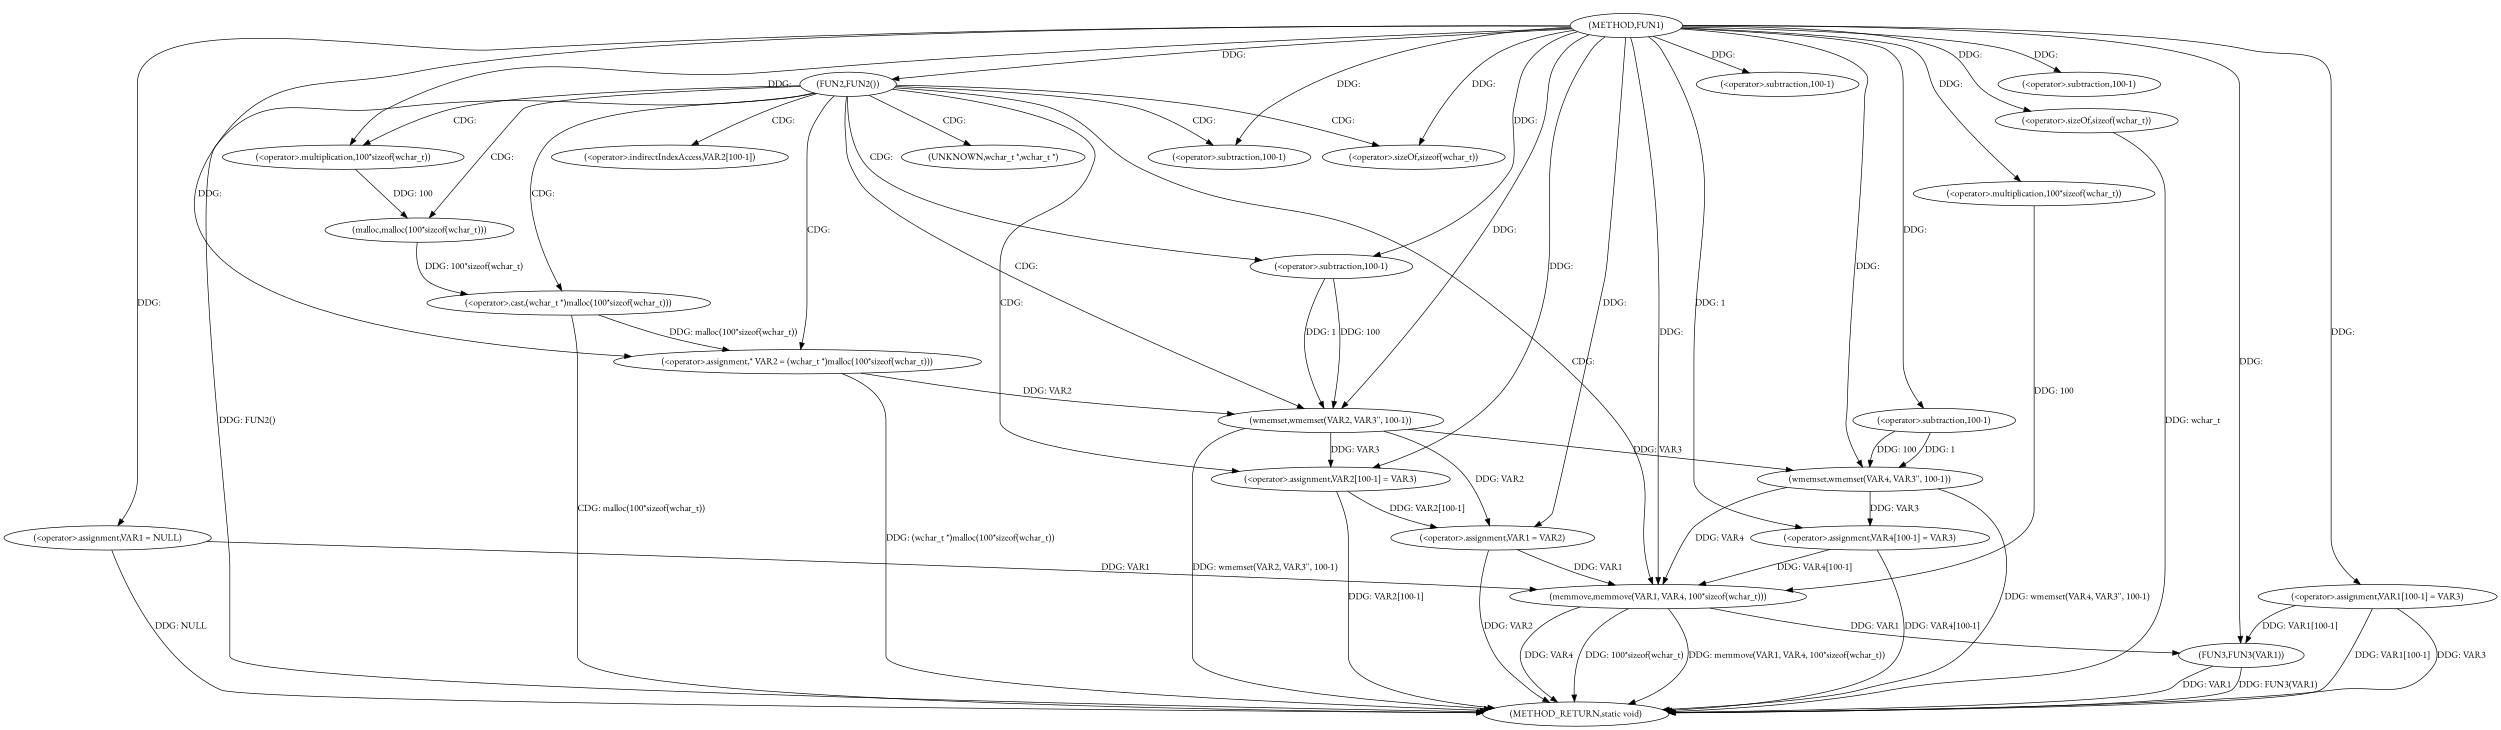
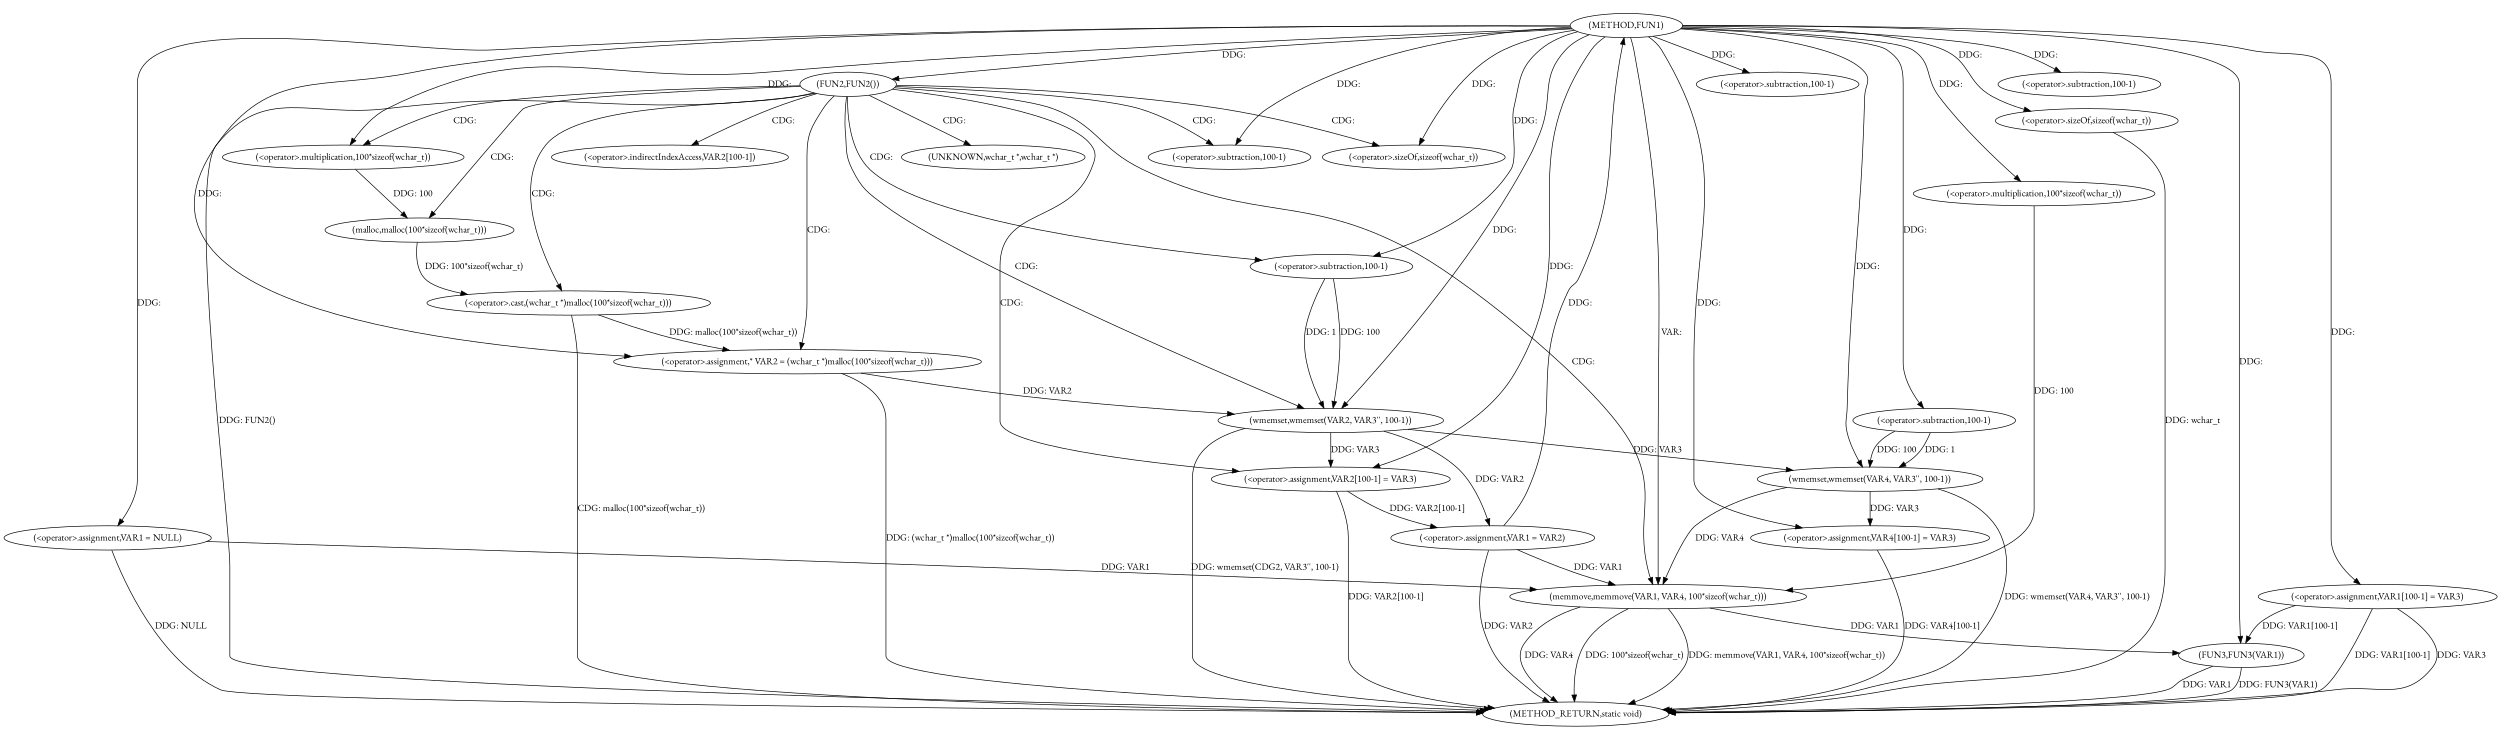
edge "(METHOD,FUN1)" -> "(<operator>.assignment,VAR1 = VAR2)": reversed
edge "(METHOD,FUN1)" -> "(<operator>.assignment,VAR4[100-1] = VAR3)": label "DDG: 1" -> "DDG: "
edge "(METHOD,FUN1)" -> "(memmove,memmove(VAR1, VAR4, 100*sizeof(wchar_t)))": label "DDG: " -> "VAR: "
edge "(<operator>.assignment,VAR4[100-1] = VAR3)" -> "(memmove,memmove(VAR1, VAR4, 100*sizeof(wchar_t)))": removed, label "DDG: VAR4[100-1]"
edge "(wmemset,wmemset(VAR2, VAR3'', 100-1))" -> "(METHOD_RETURN,static void)": label "DDG: wmemset(VAR2, VAR3'', 100-1)" -> "DDG: wmemset(CDG2, VAR3'', 100-1)"
